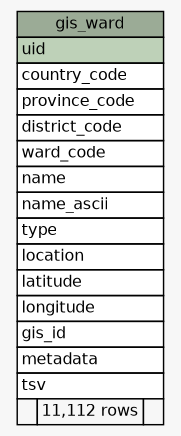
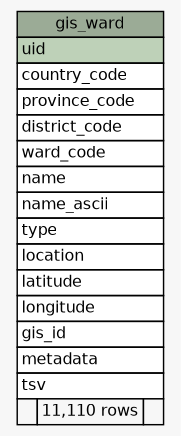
node "gis_ward": text "11,112 rows" -> "11,110 rows"
